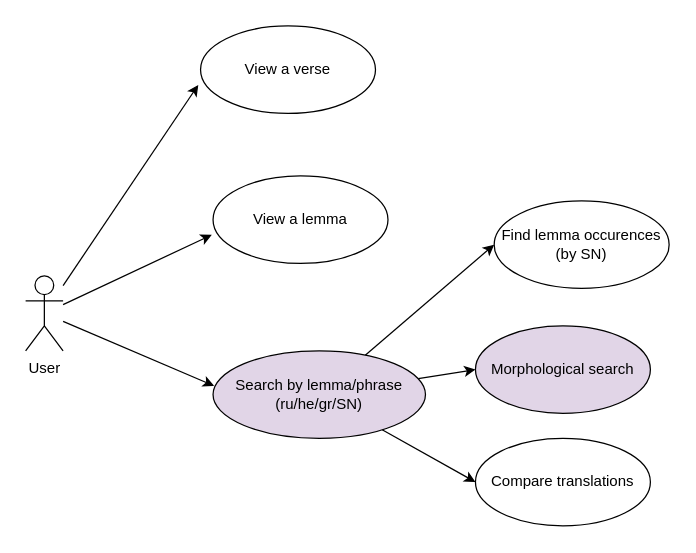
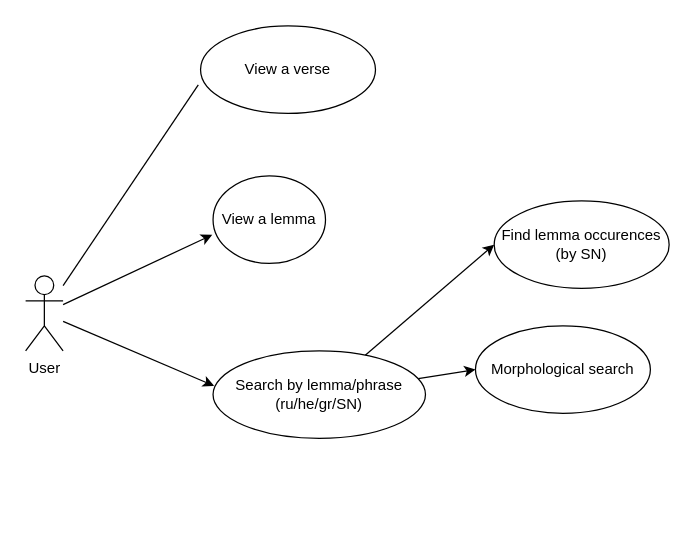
edge "User" -> "View a verse": arrowhead classic -> none
node "View a lemma": size 175x88 -> 113x88
node "Morphological search": fillcolor #e1d5e7 -> #ffffff
node "Search by lemma/phrase (ru/he/gr/SN)": fillcolor #e1d5e7 -> #ffffff
edge "Search by lemma/phrase (ru/he/gr/SN)" -> "Compare translations": removed
node "Compare translations": removed
